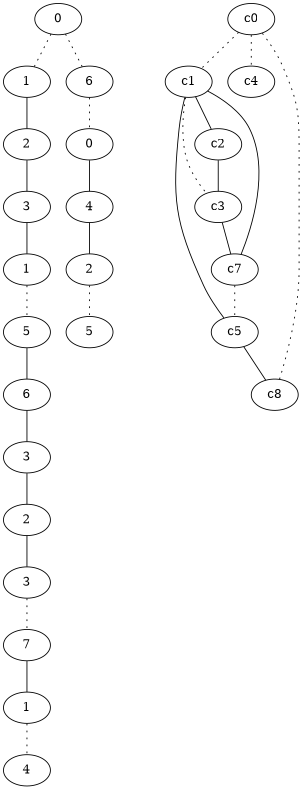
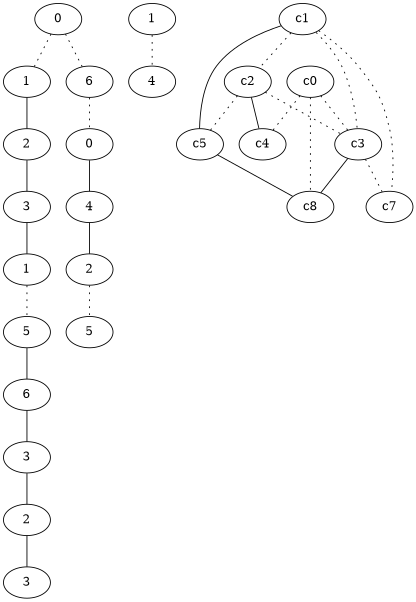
edge "c0" -- "c1": now "c0" -- "c3"
edge "c1" -- "c2": style solid -> dotted
edge "c2" -- "c4": added
edge "c1" -- "c7": style solid -> dotted
edge "c2" -- "c3": style solid -> dotted
edge "c3" -- "c8": added
edge "c3" -- "c7": style solid -> dotted
edge "c7" -- "c5": now "c2" -- "c5"
node "7": removed
